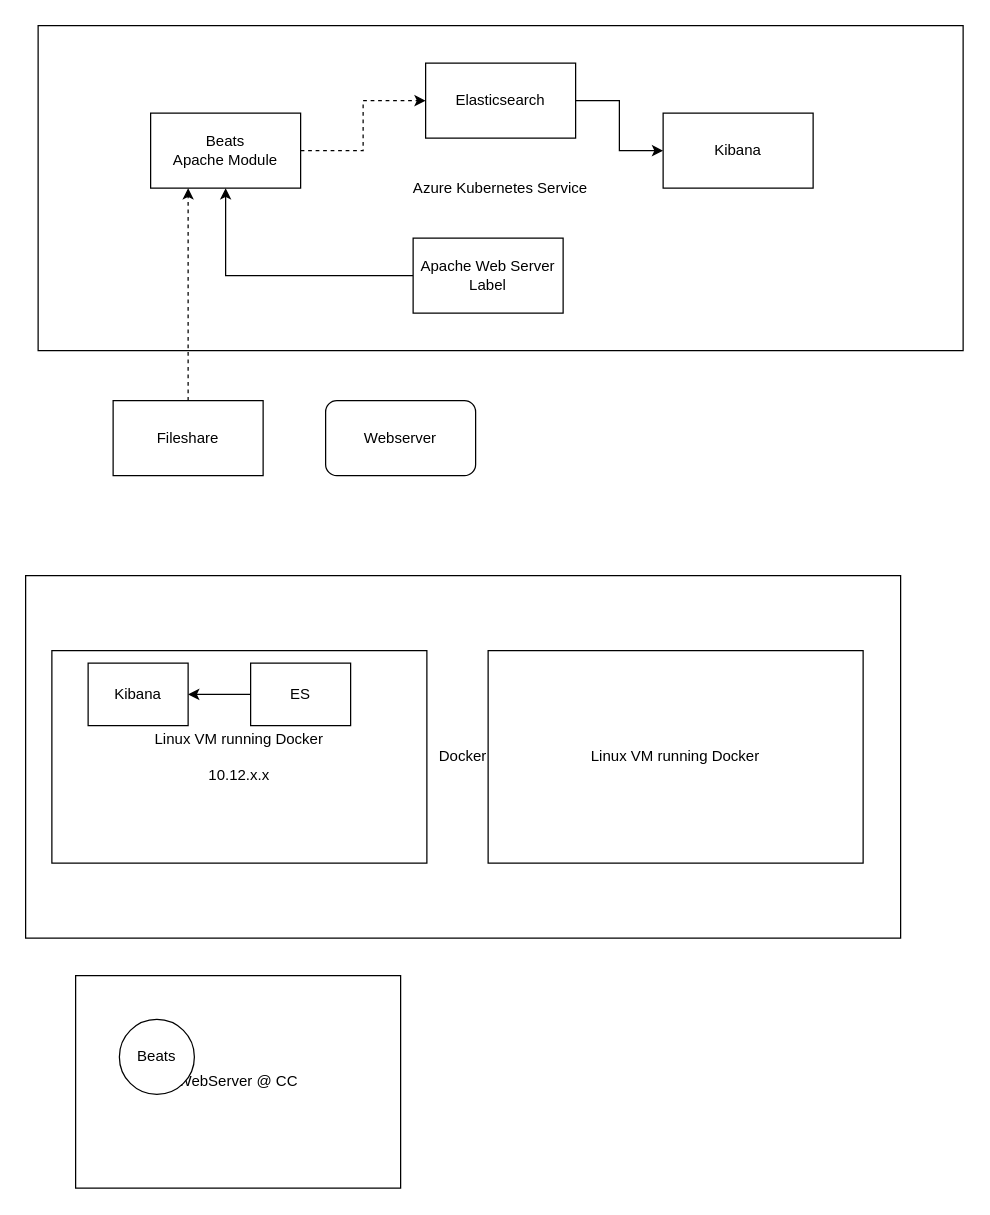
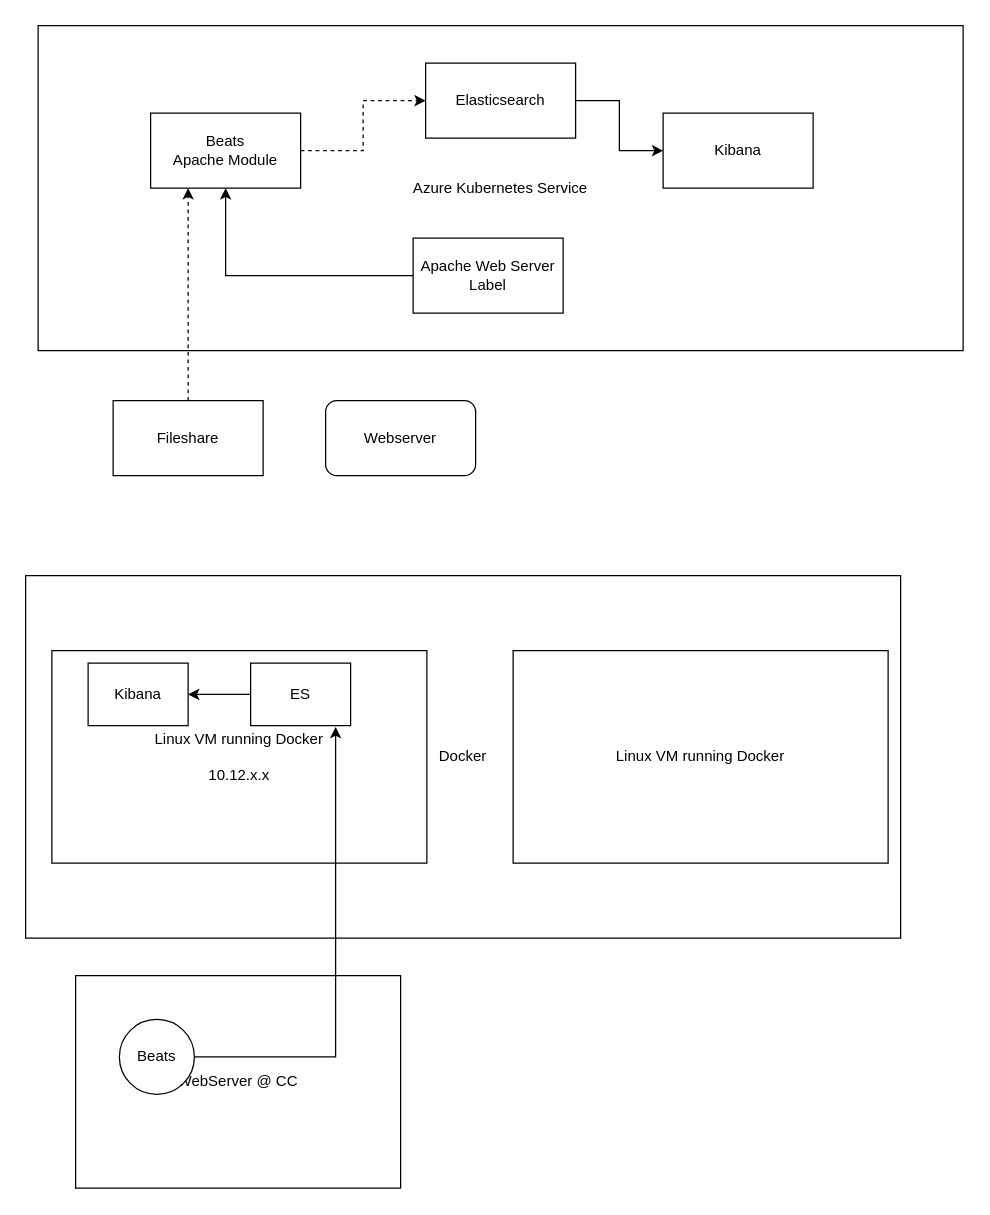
node "Linux VM running Docker": moved (676, 757) -> (701, 757)
edge "Beats" -> "ES": added
